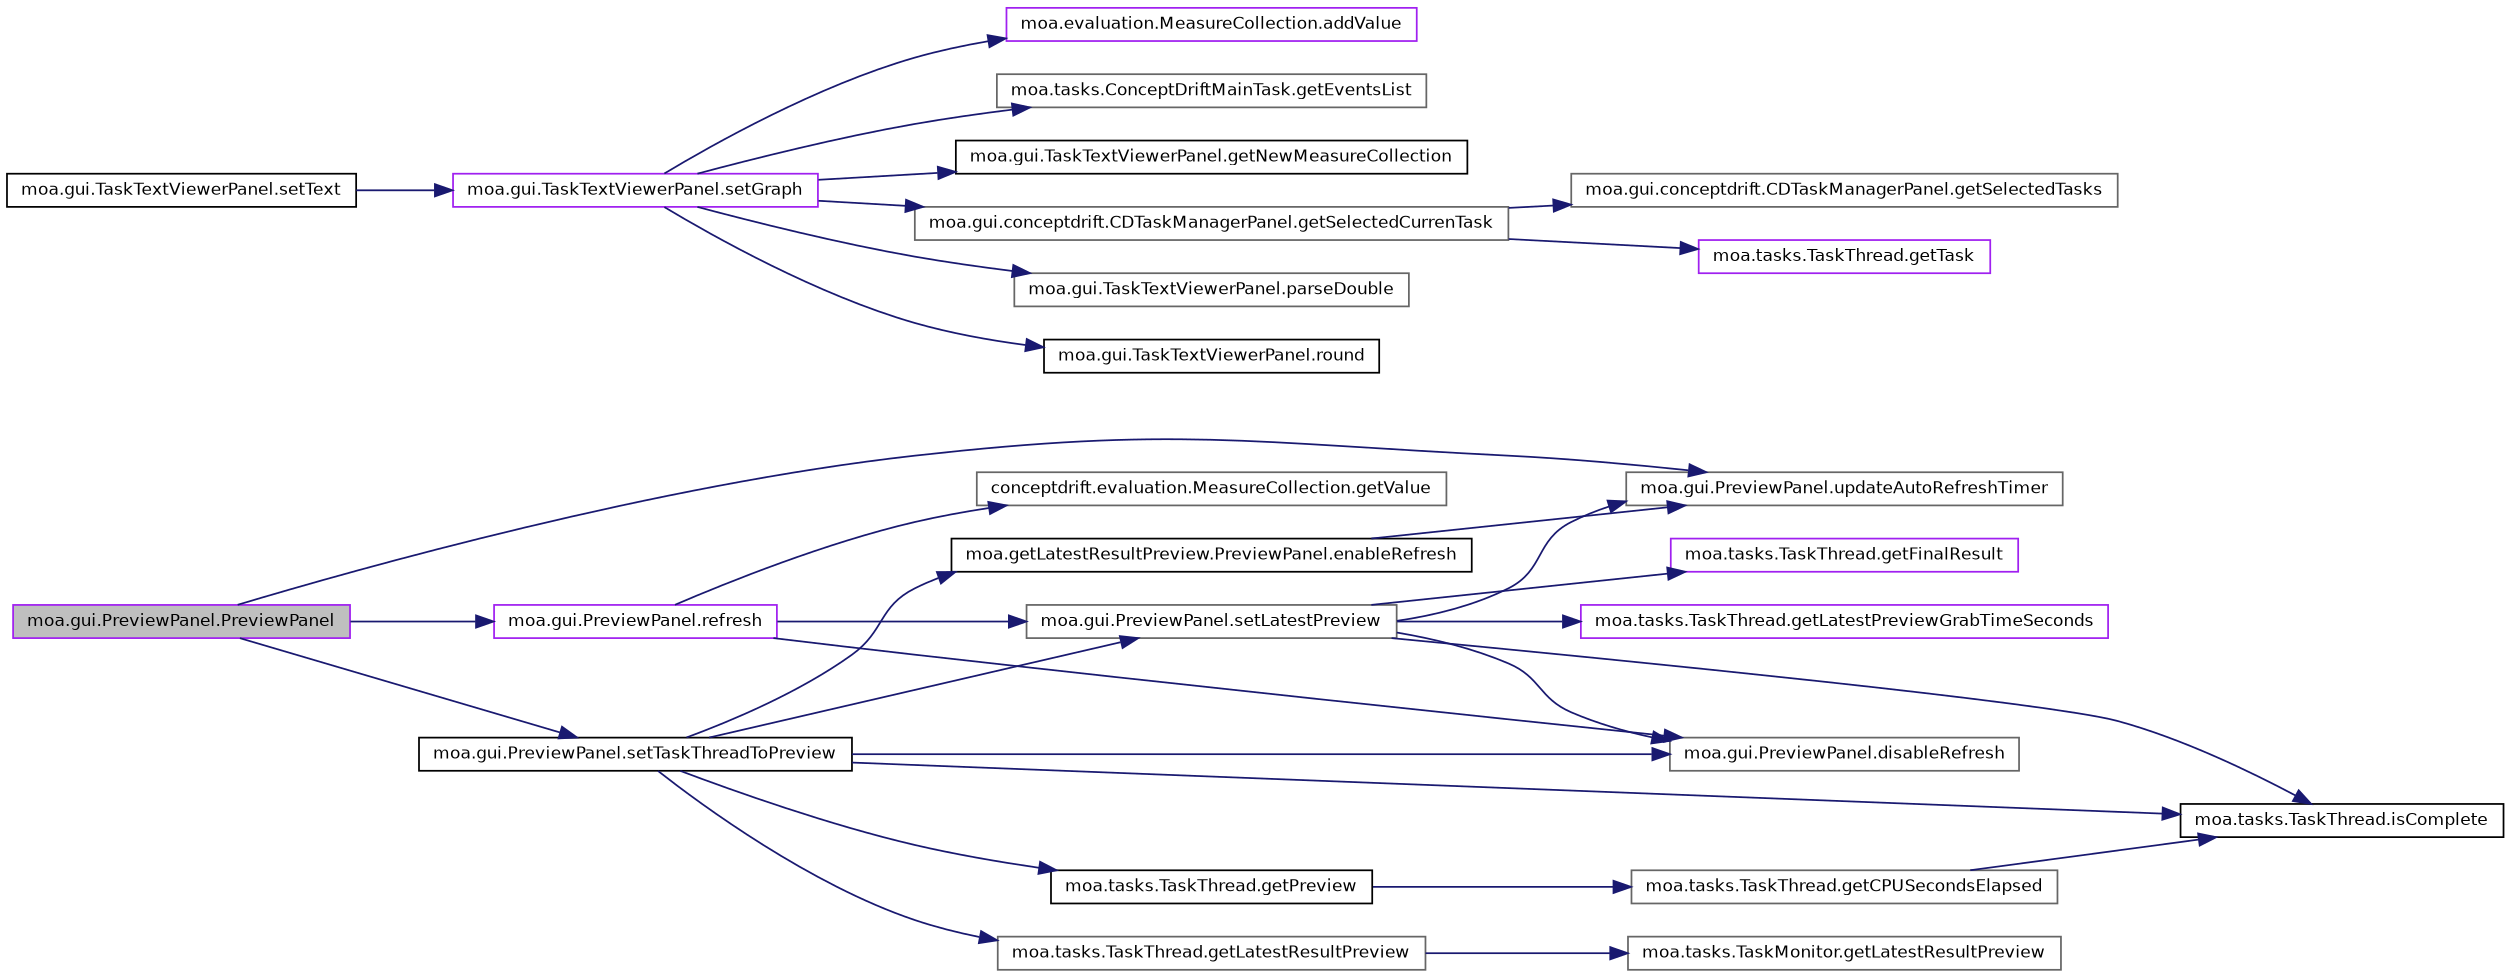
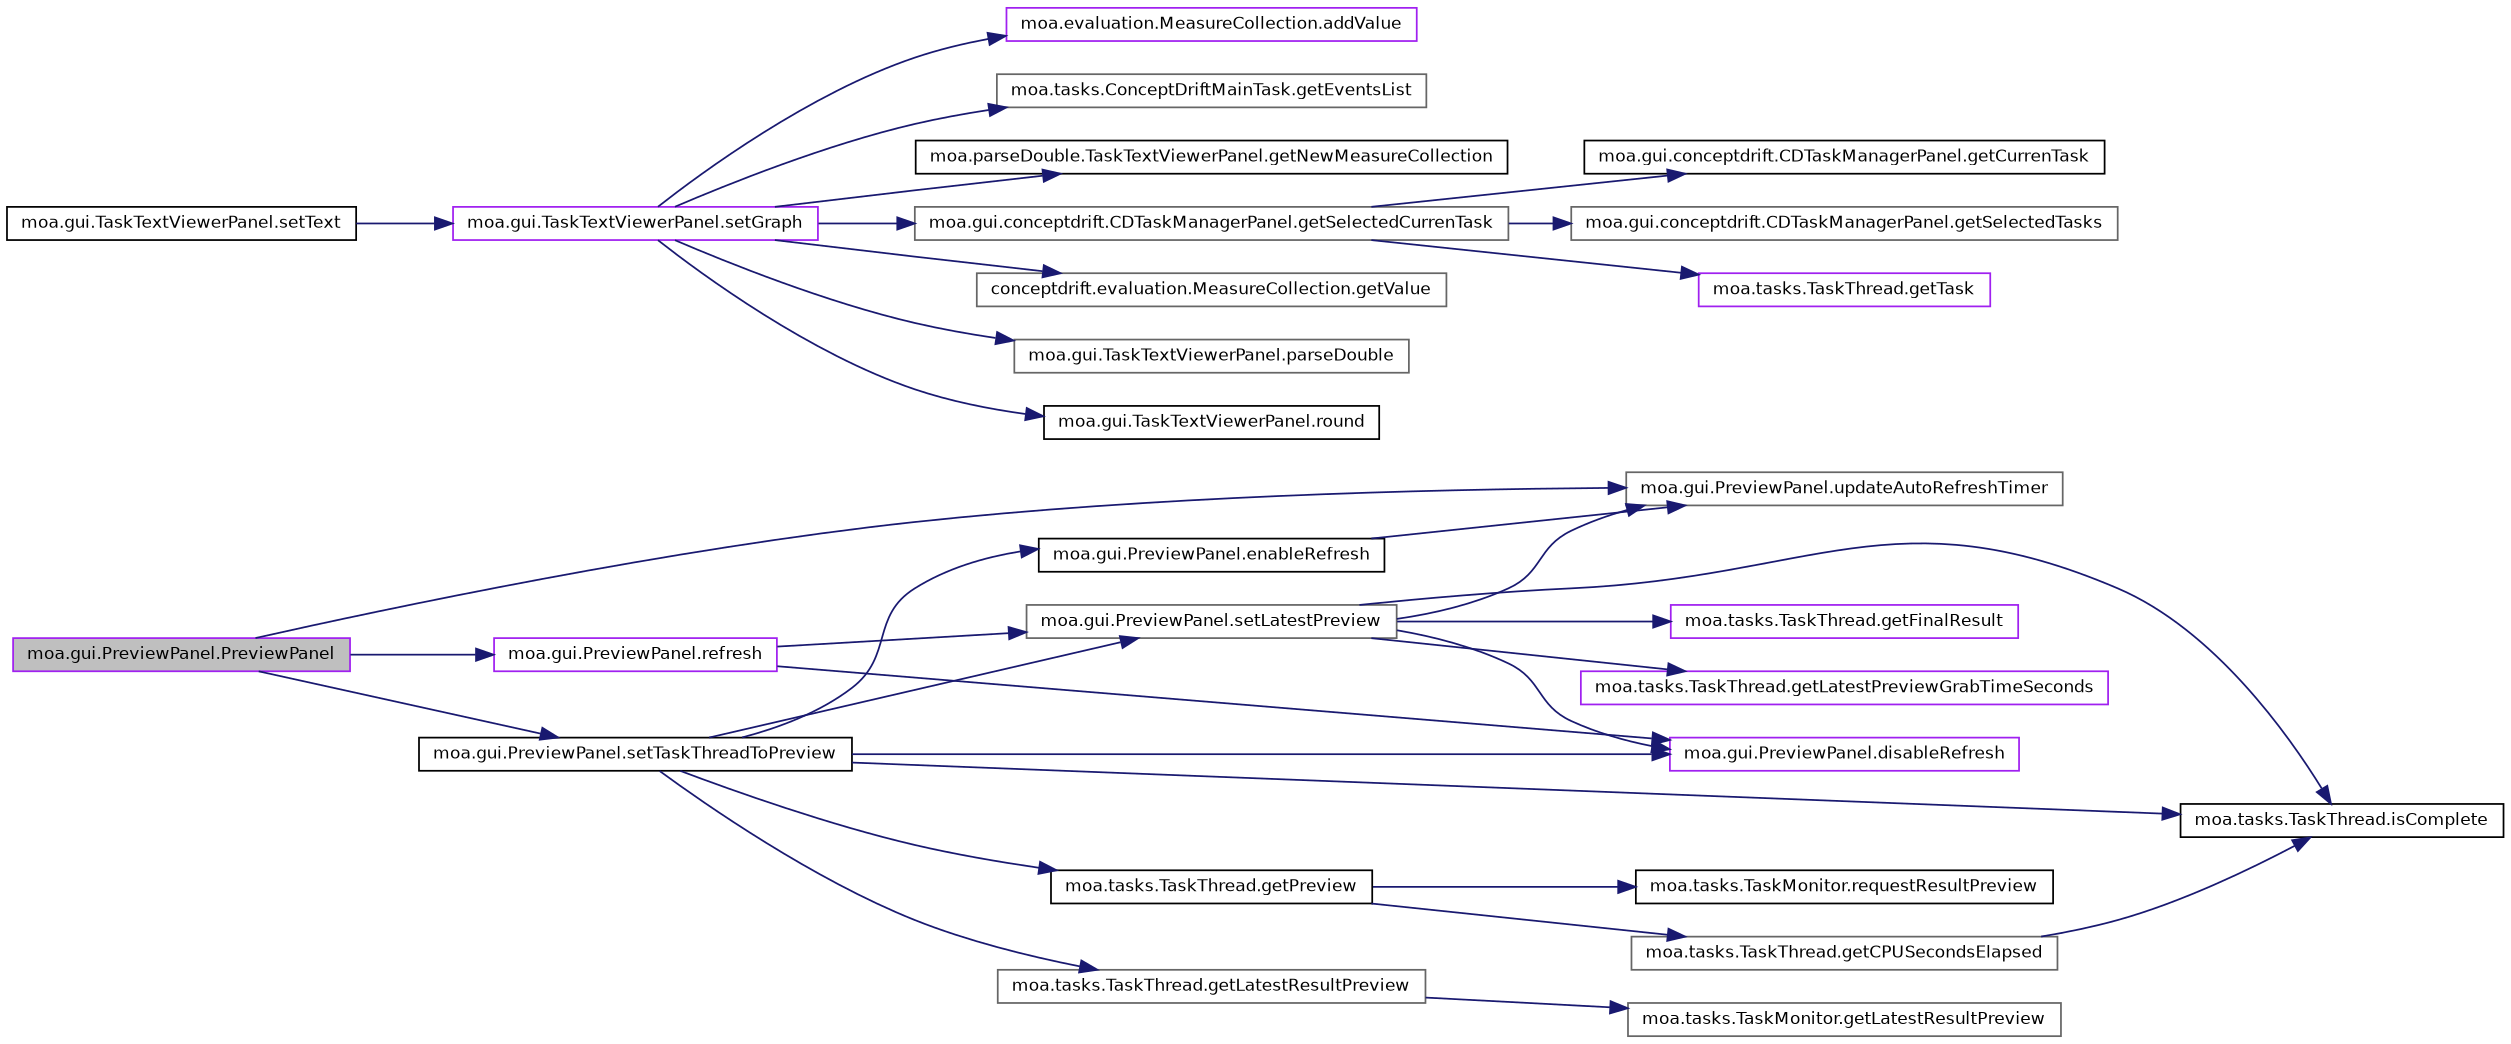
node "moa.gui.TaskTextViewerPanel.getNewMeasureCollection": label "moa.gui.TaskTextViewerPanel.getNewMeasureCollection" -> "moa.parseDouble.TaskTextViewerPanel.getNewMeasureCollection"
node "moa.gui.conceptdrift.CDTaskManagerPanel.getCurrenTask": added
edge "moa.gui.PreviewPanel.refresh" -> "conceptdrift.evaluation.MeasureCollection.getValue": now "moa.gui.TaskTextViewerPanel.setGraph" -> "conceptdrift.evaluation.MeasureCollection.getValue"
node "moa.getLatestResultPreview.PreviewPanel.enableRefresh": label "moa.getLatestResultPreview.PreviewPanel.enableRefresh" -> "moa.gui.PreviewPanel.enableRefresh"
node "moa.gui.PreviewPanel.disableRefresh": color gray40 -> purple
node "moa.tasks.TaskMonitor.requestResultPreview": added
